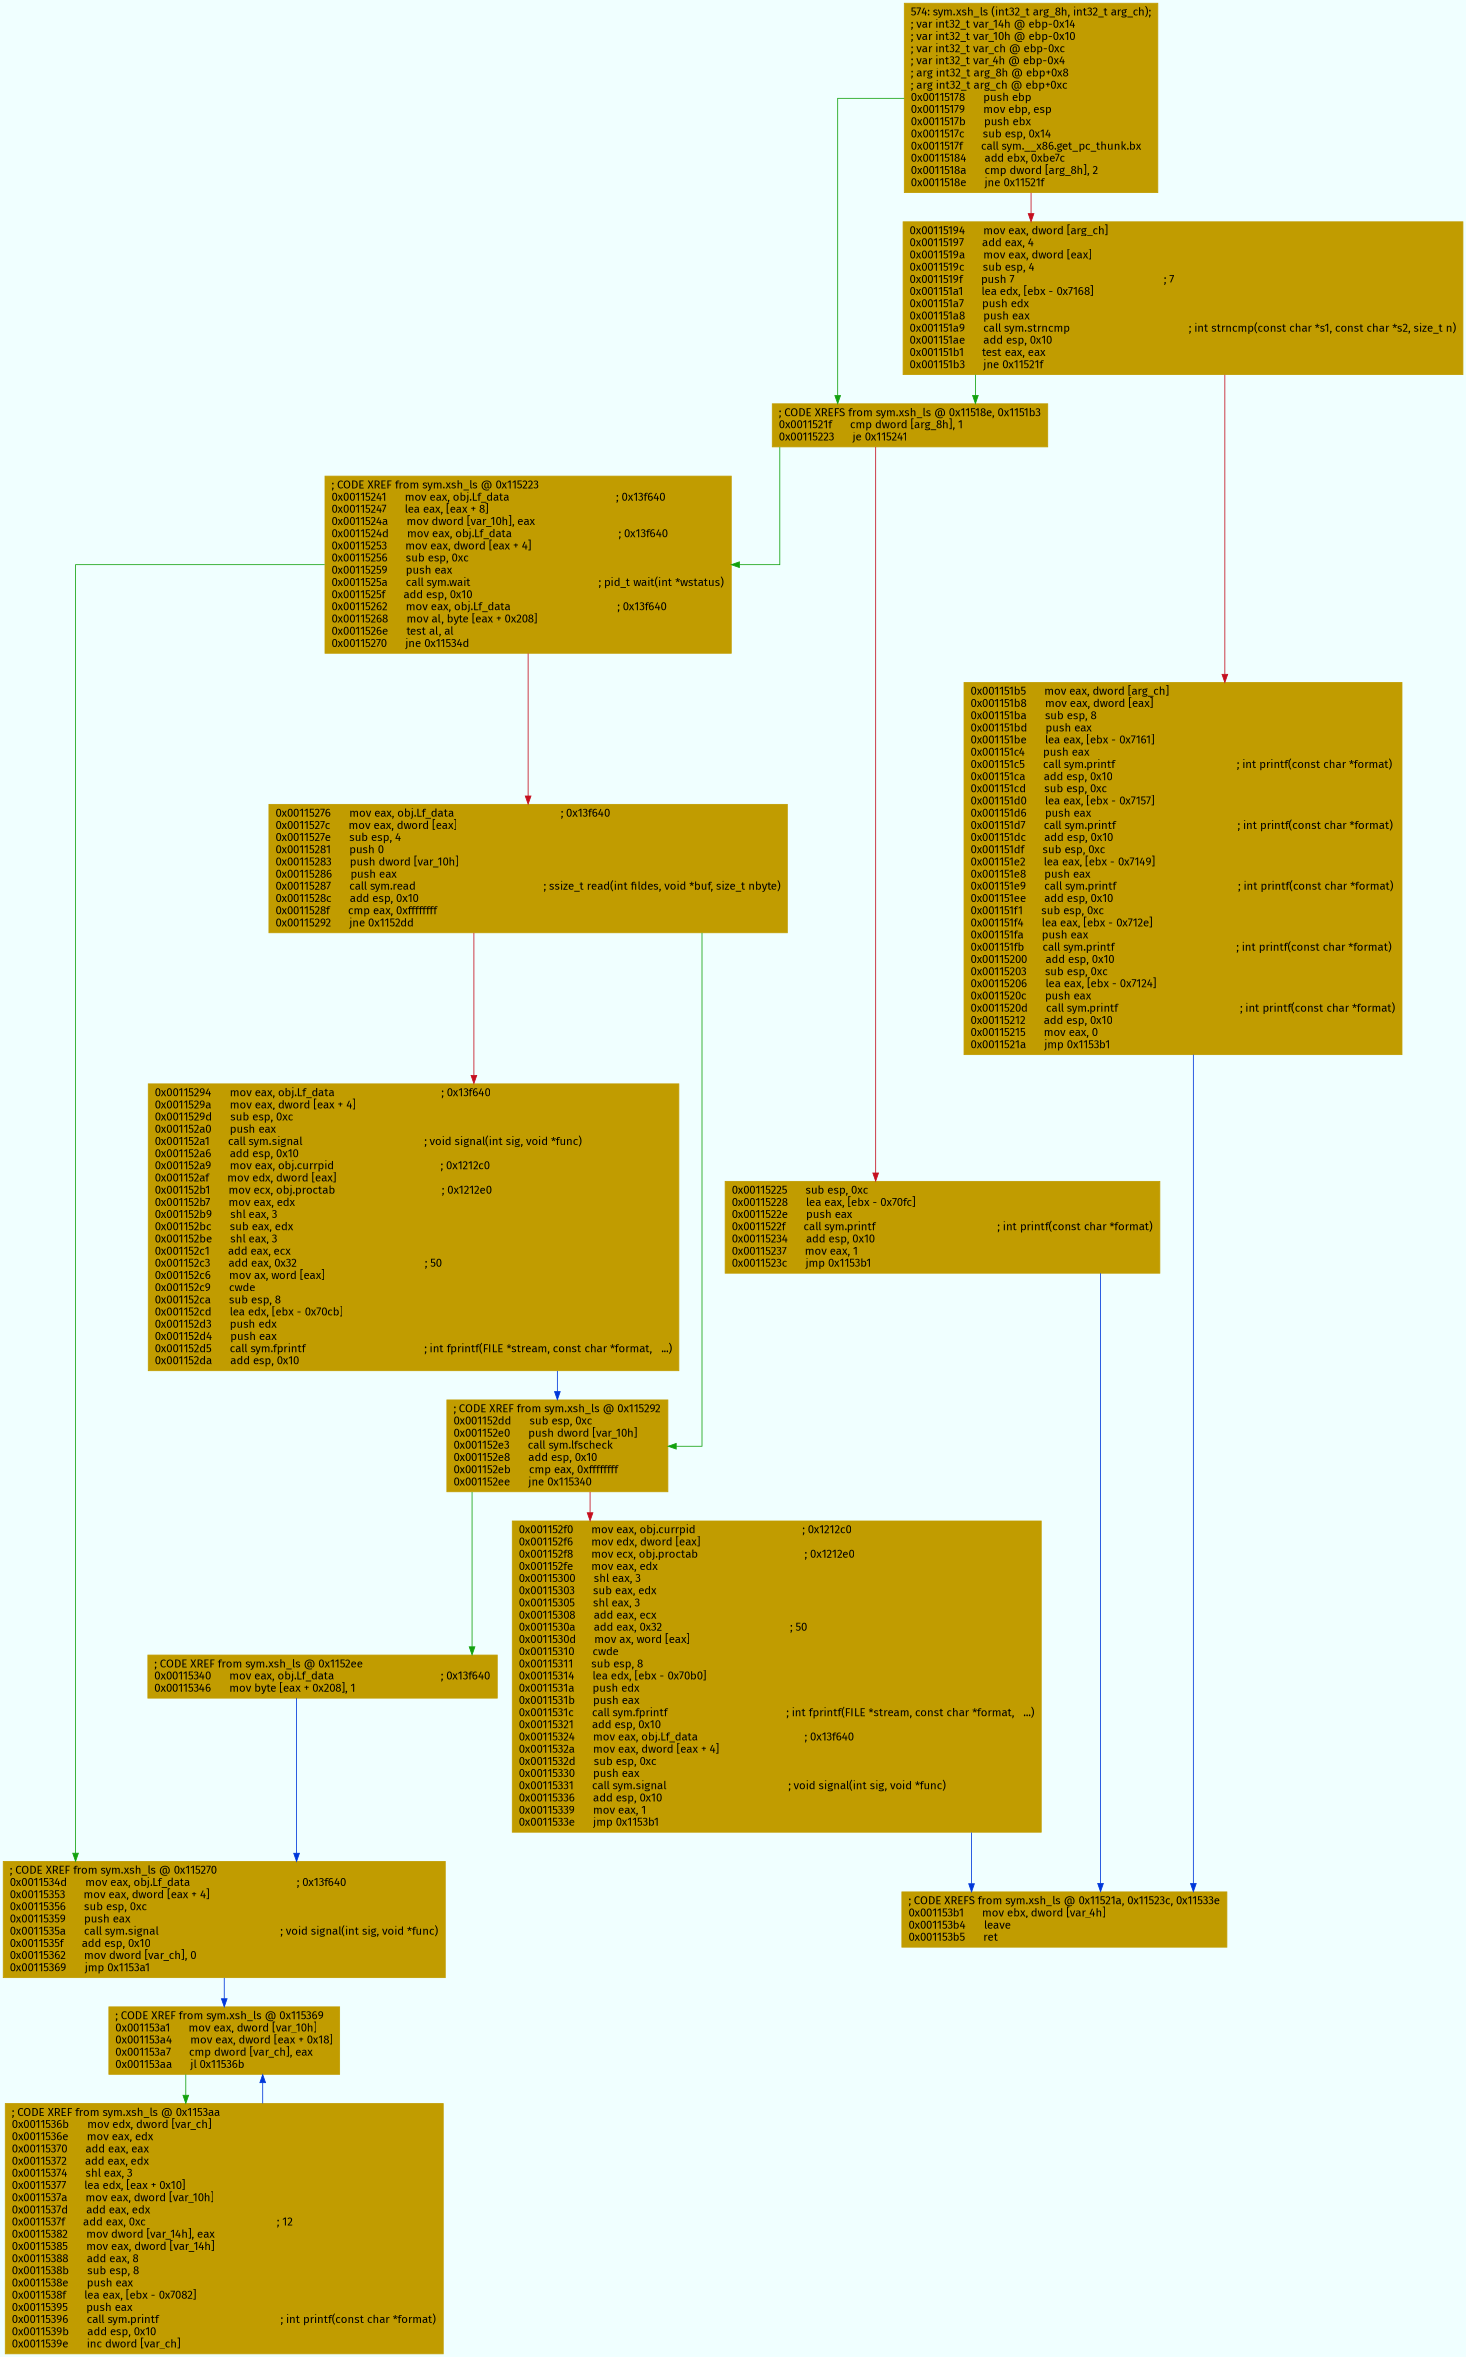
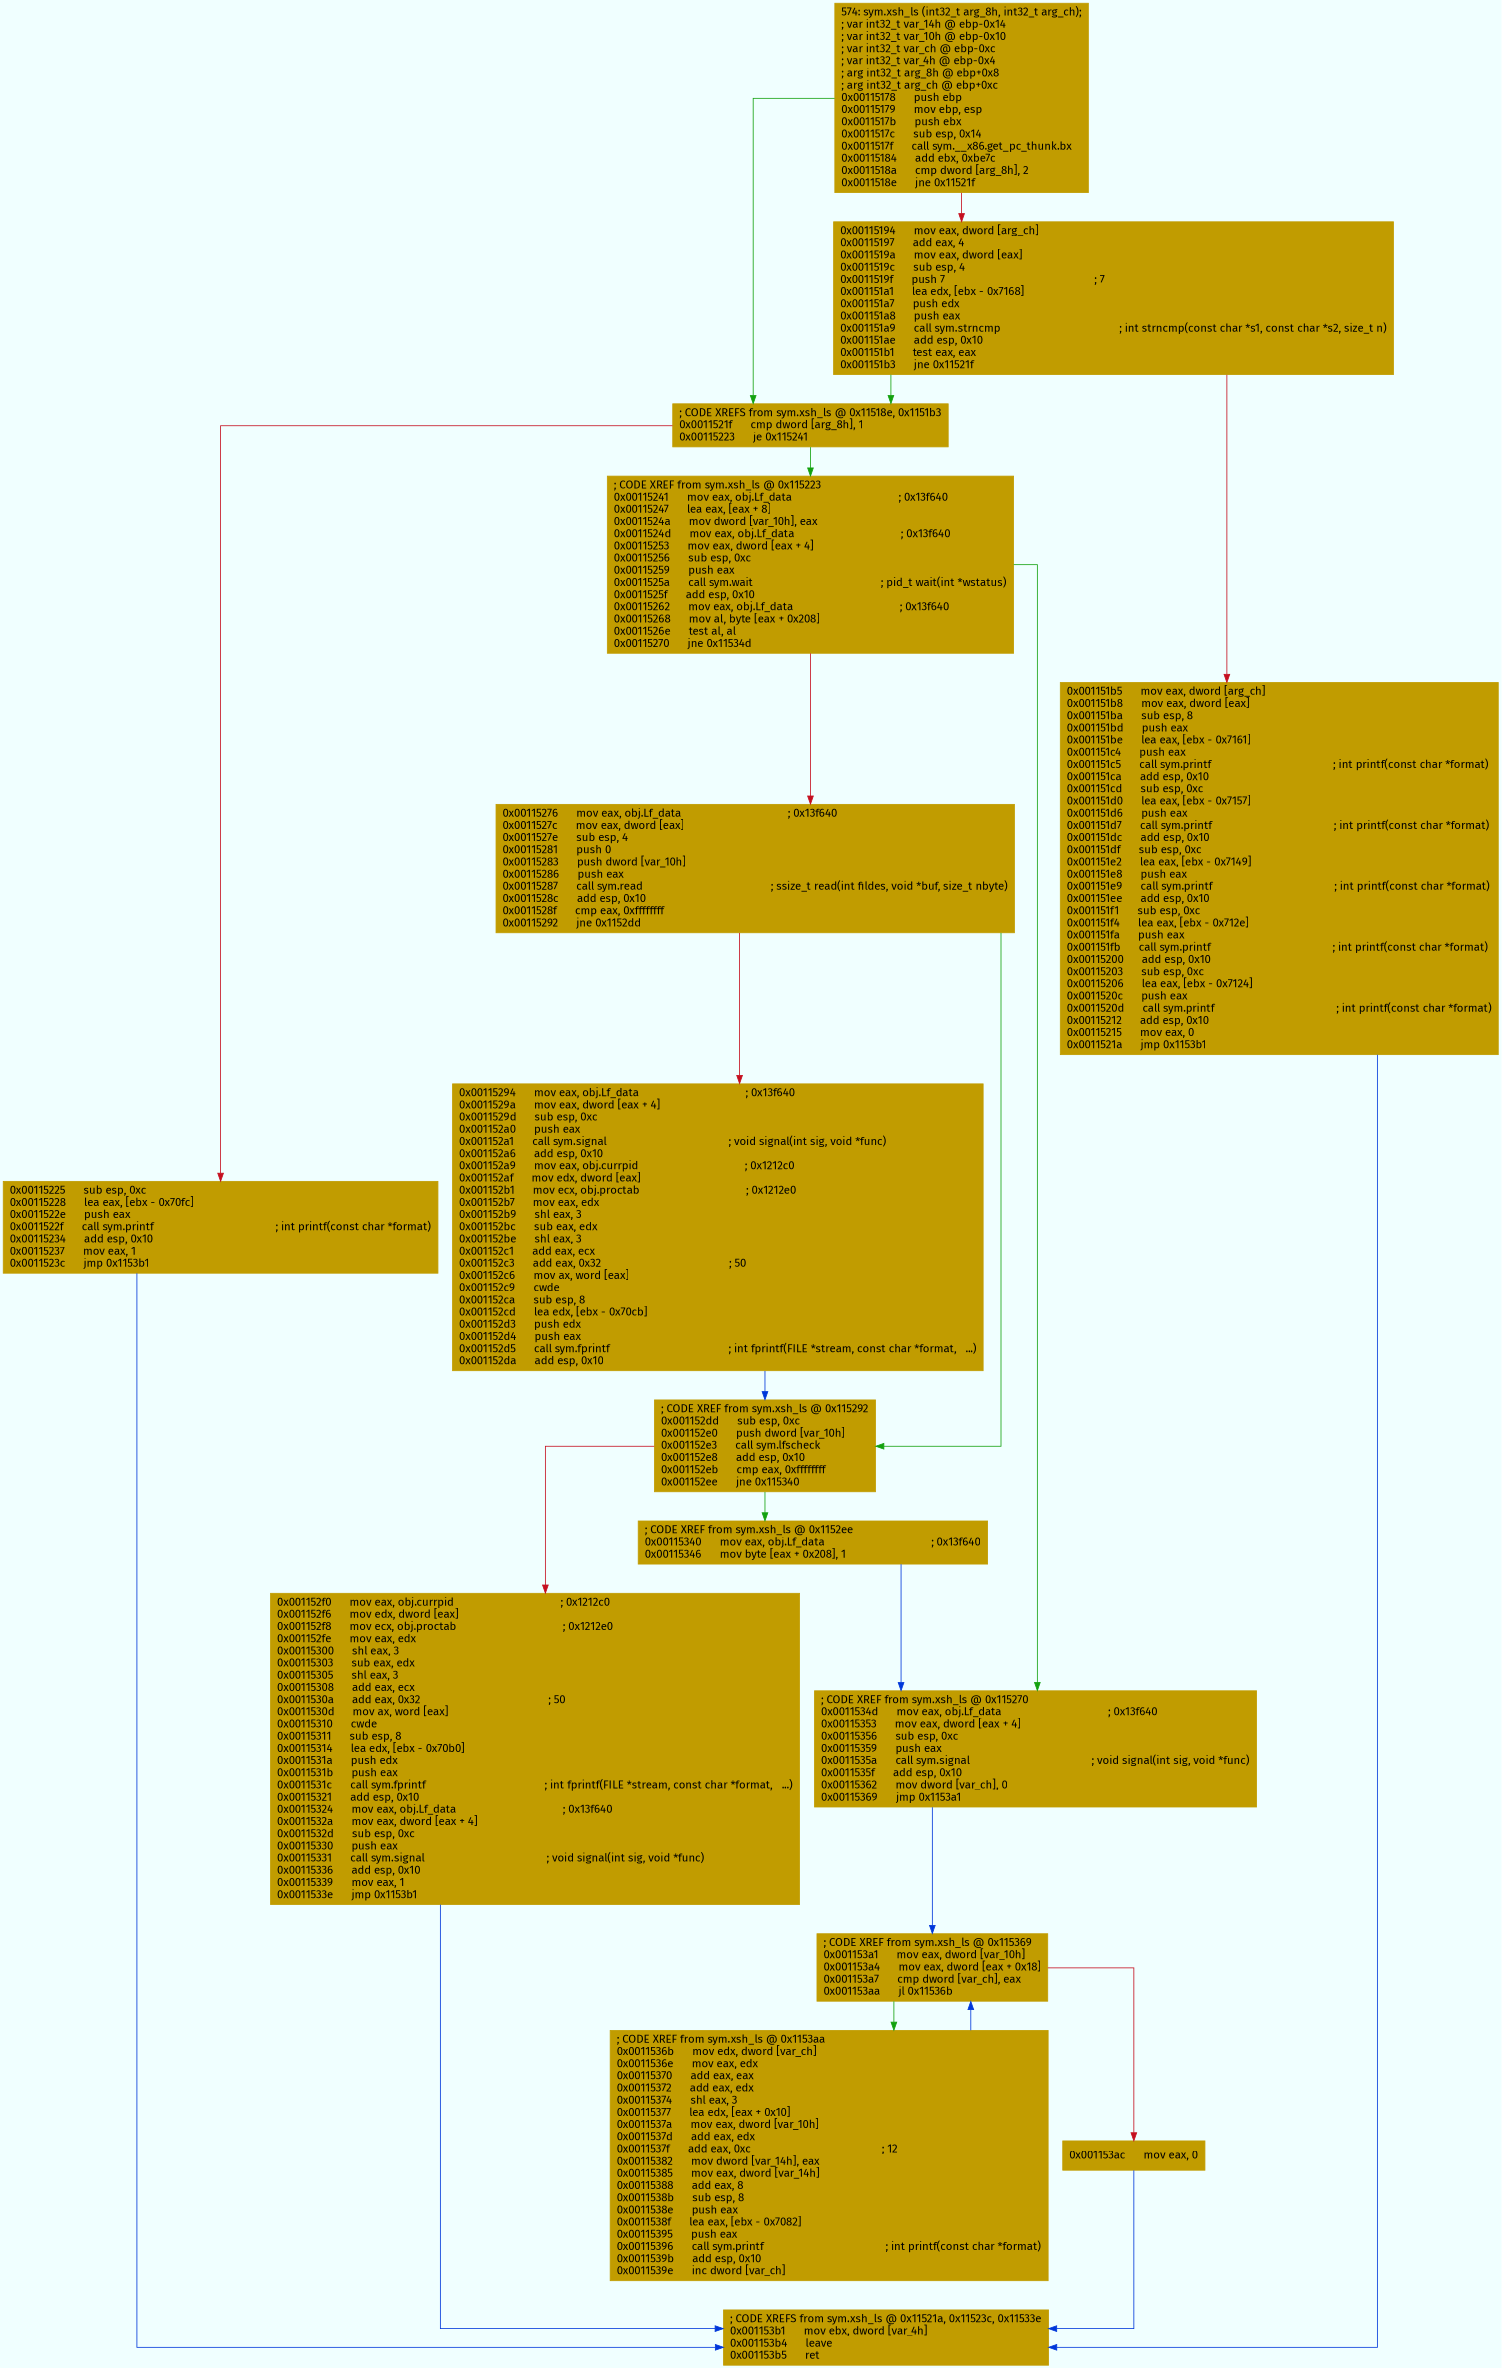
node "0x001153ac      mov eax, 0": added
